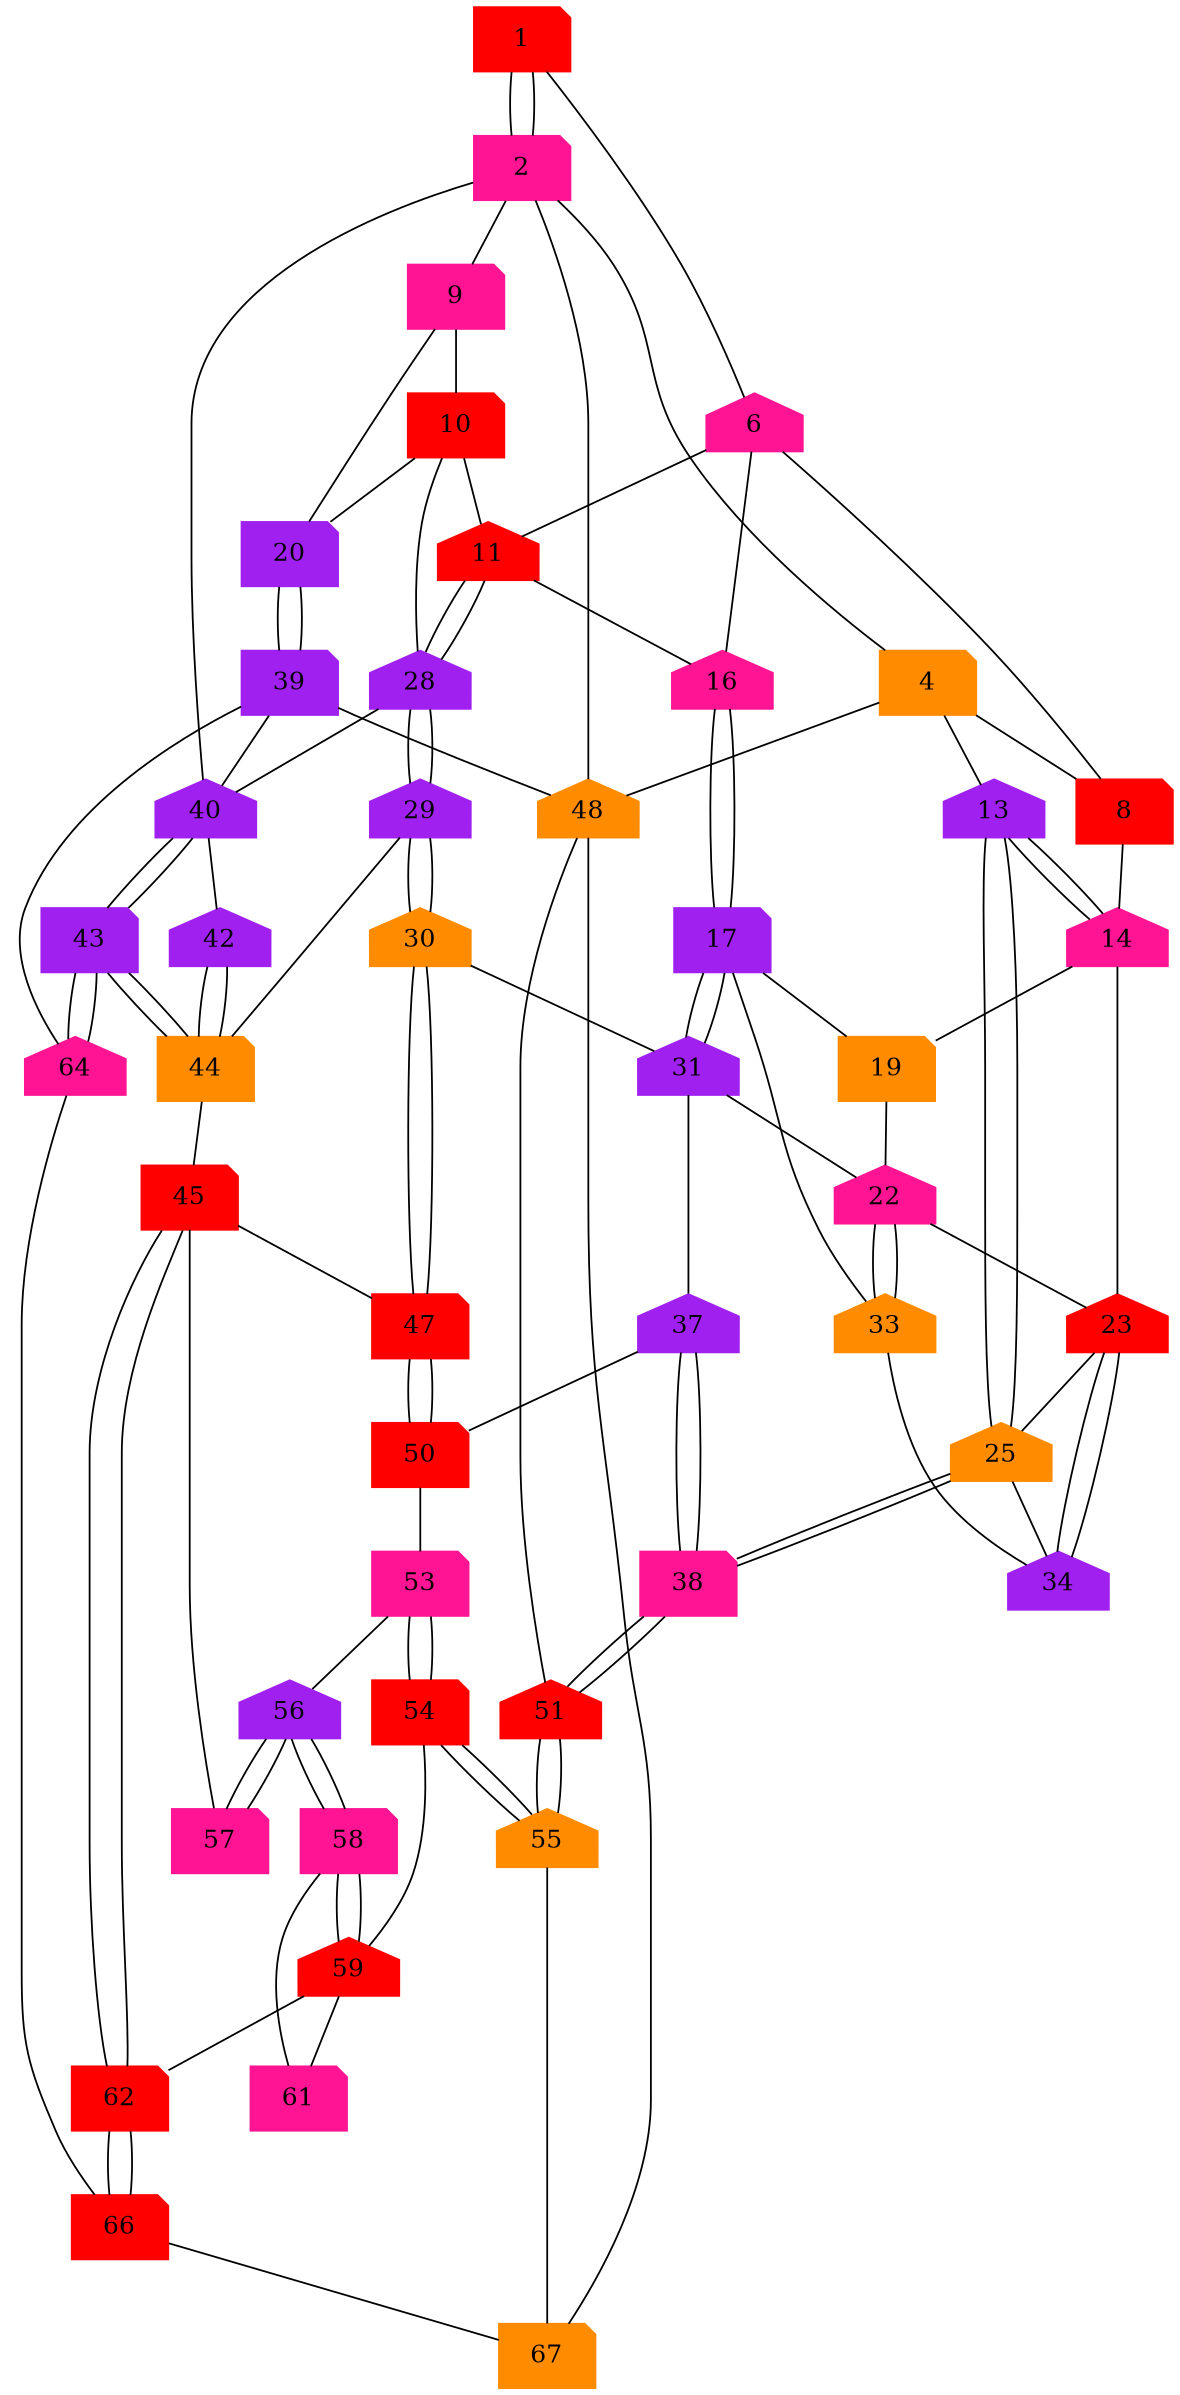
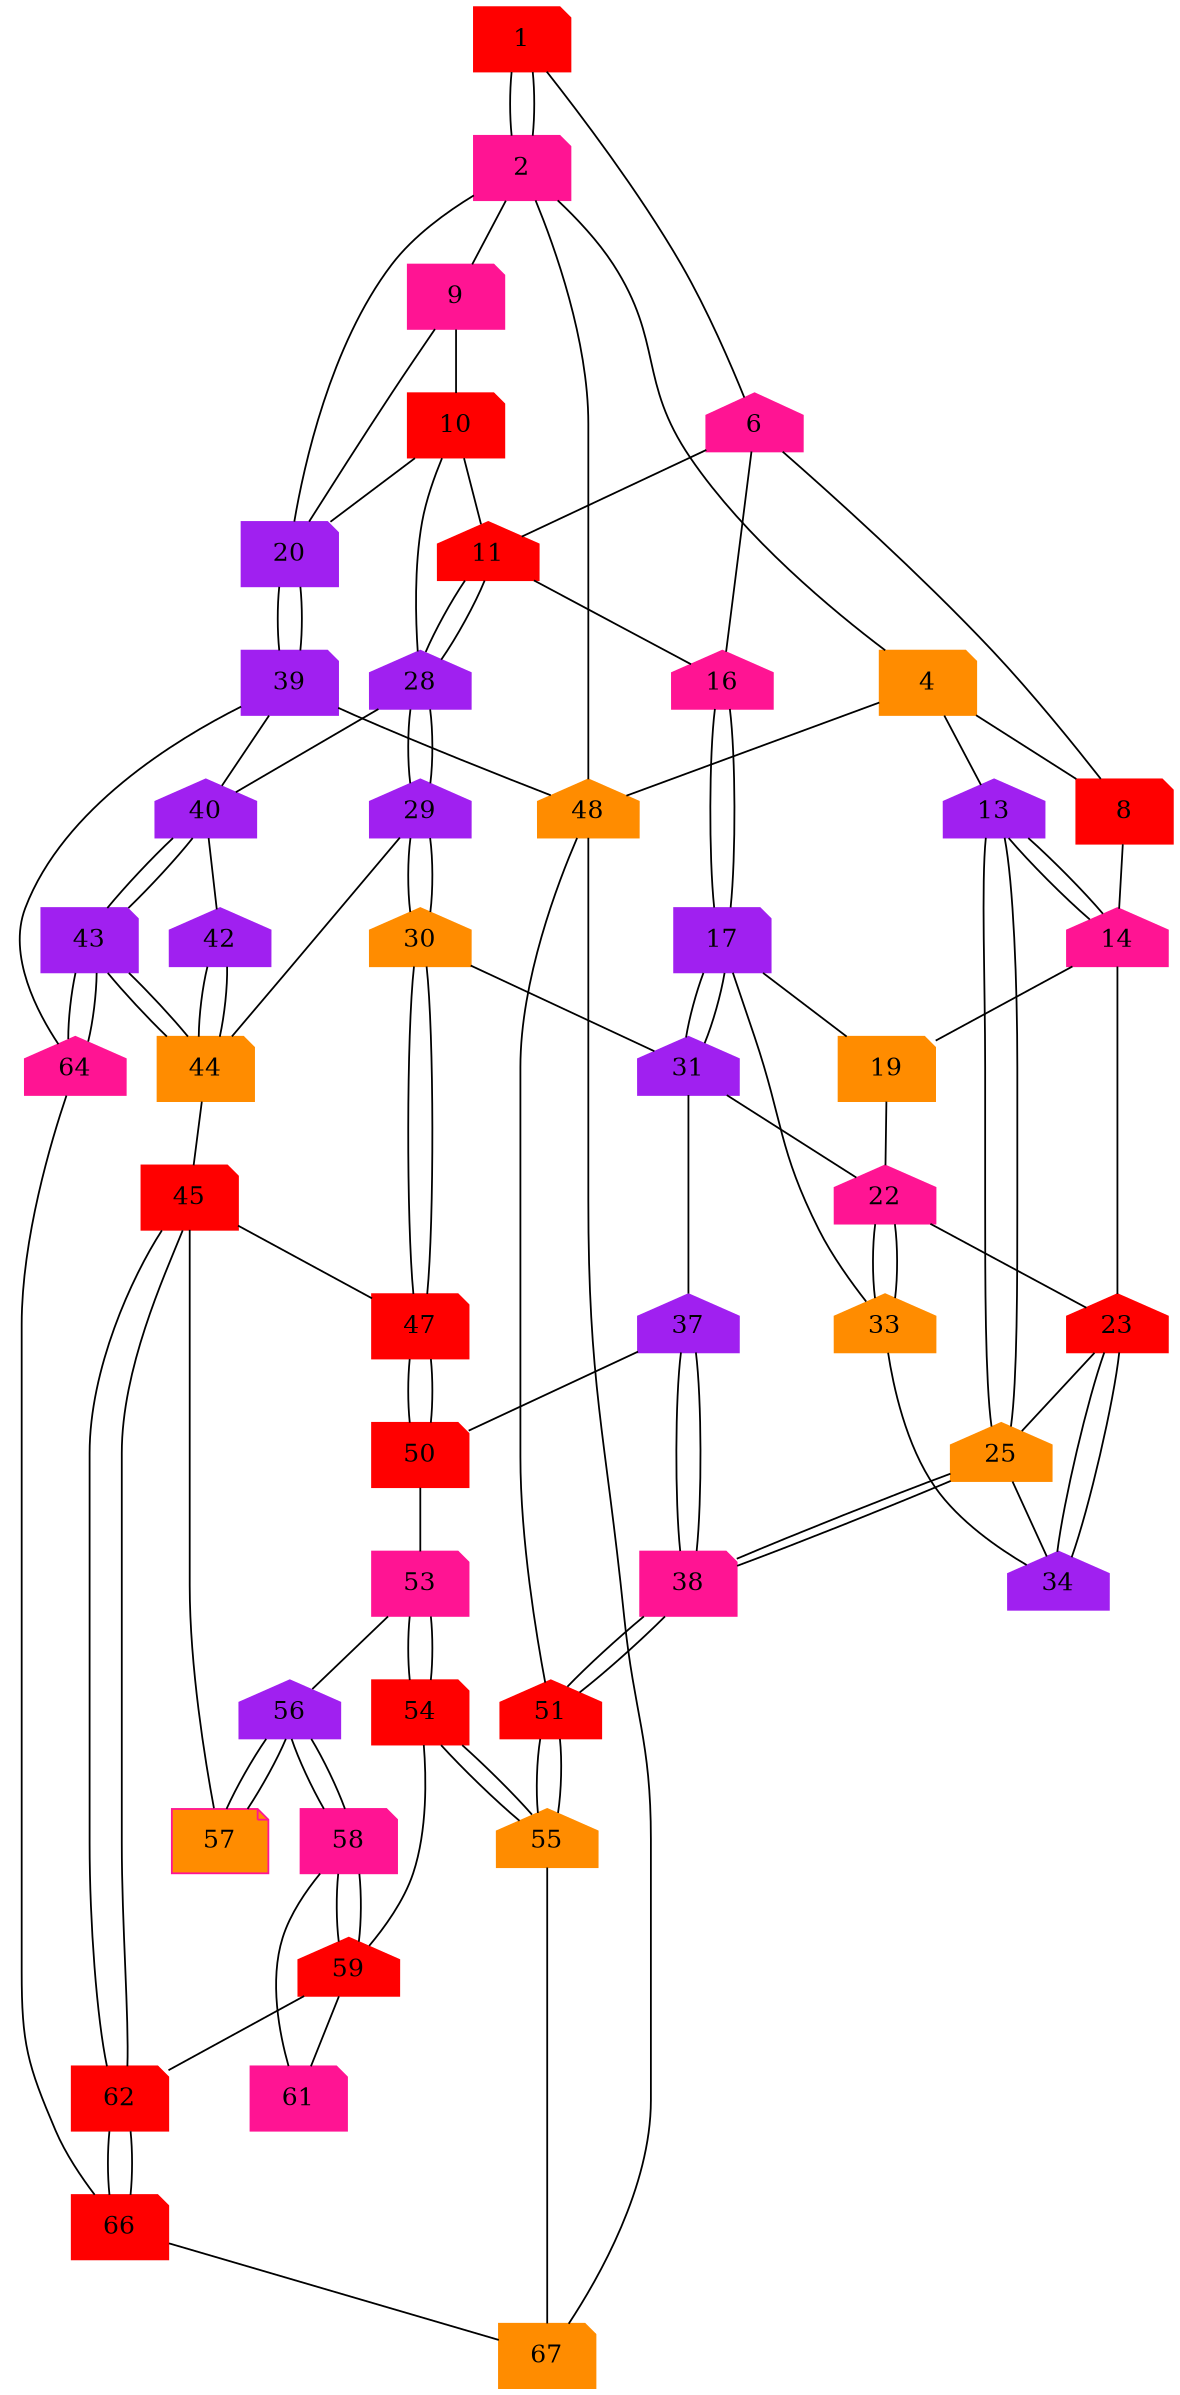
edge "2" -- "40": now "2" -- "20"
node "57": fillcolor deeppink -> darkorange
